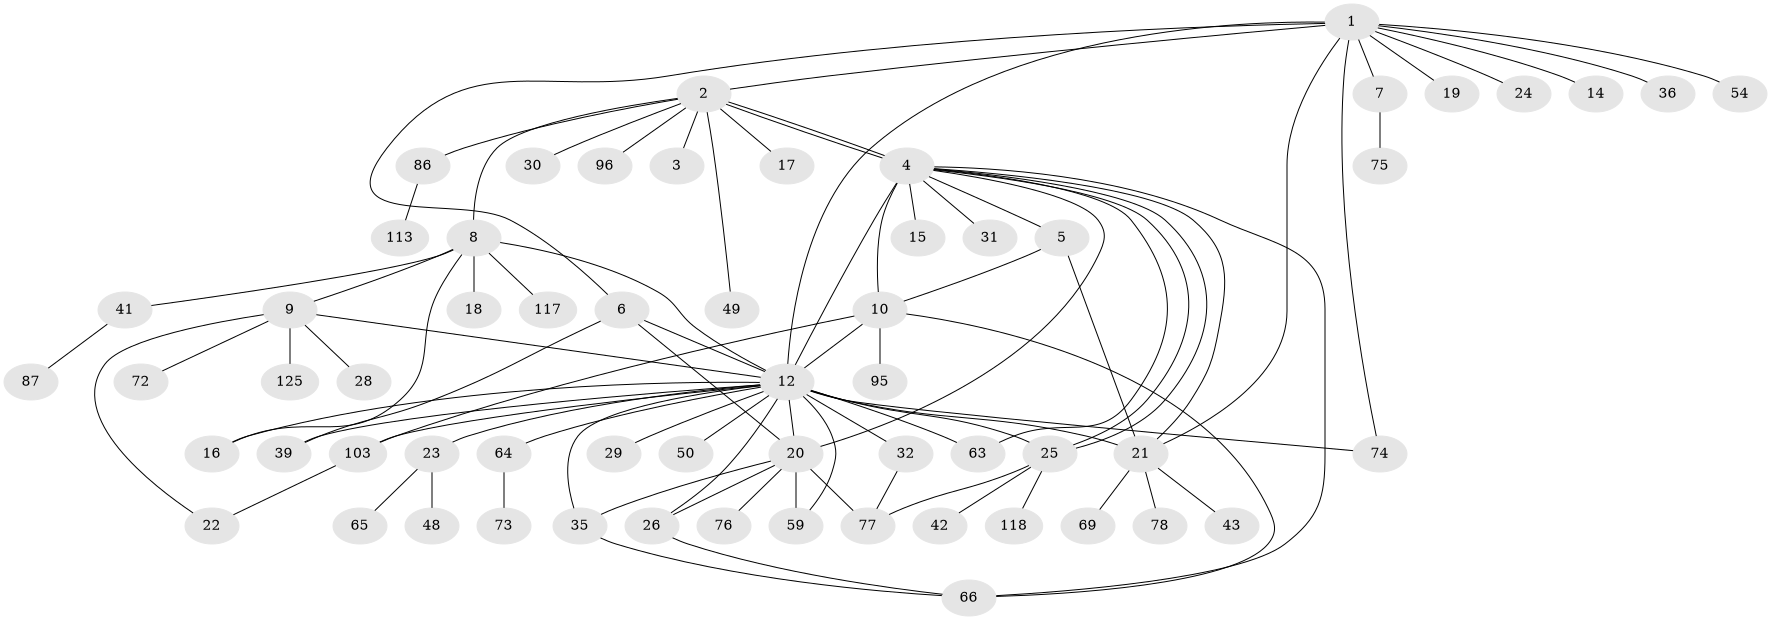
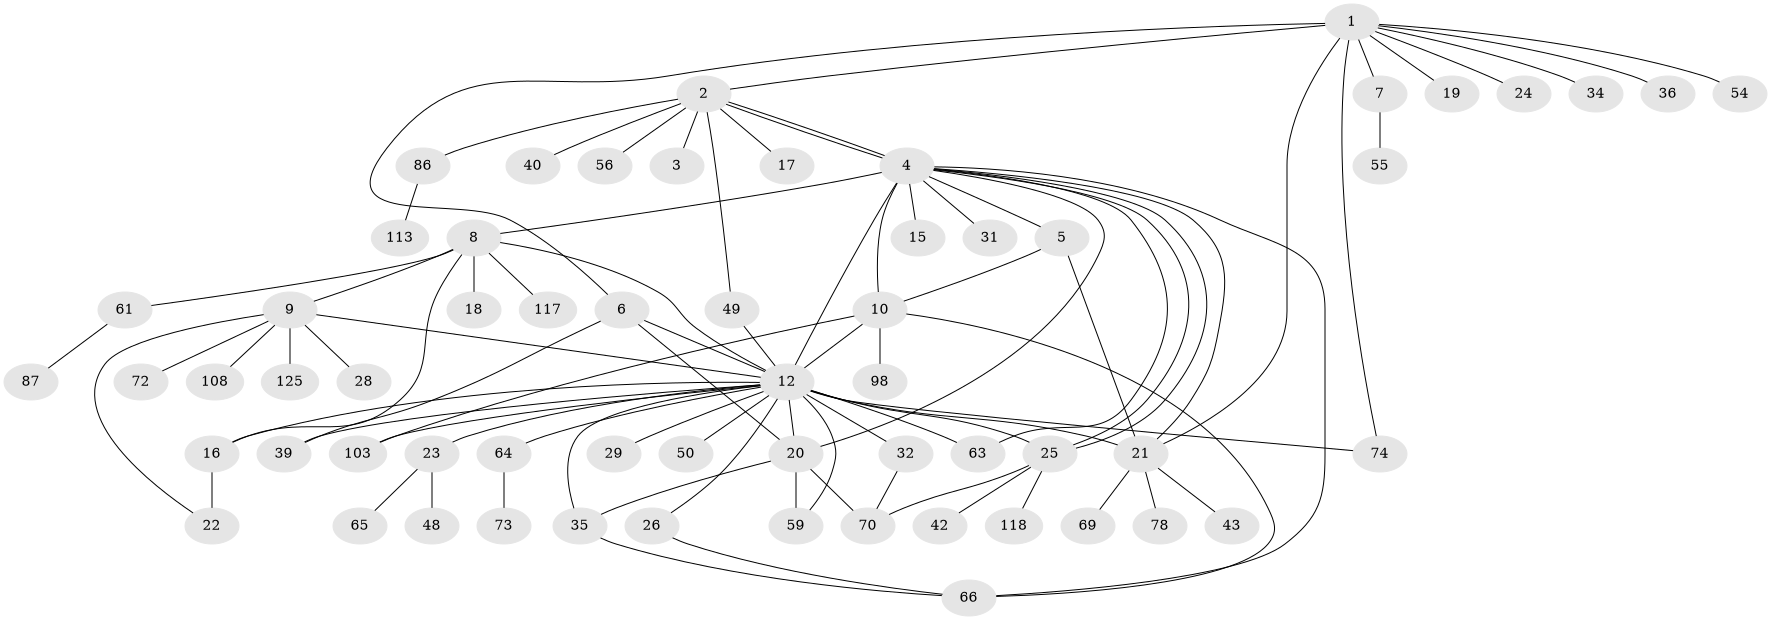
edge "1" -- "12": now "49" -- "12"
node "14": label "14" -> "34"
edge "2" -- "8": now "4" -- "8"
node "30": label "30" -> "40"
node "96": label "96" -> "56"
node "75": label "75" -> "55"
node "41": label "41" -> "61"
node "108": added
node "95": label "95" -> "98"
edge "103" -- "22": now "16" -- "22"
edge "20" -- "26": removed
node "76": removed
node "77": label "77" -> "70"
